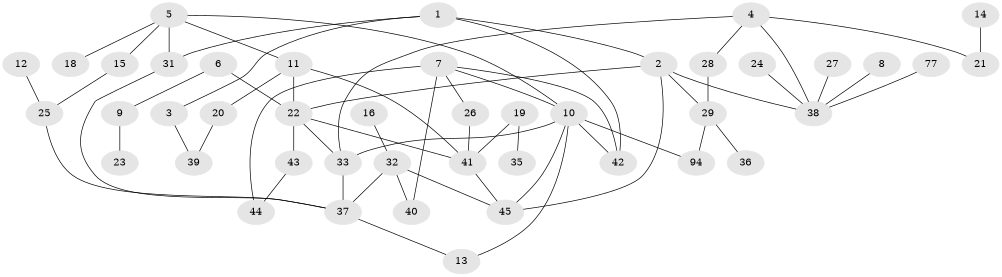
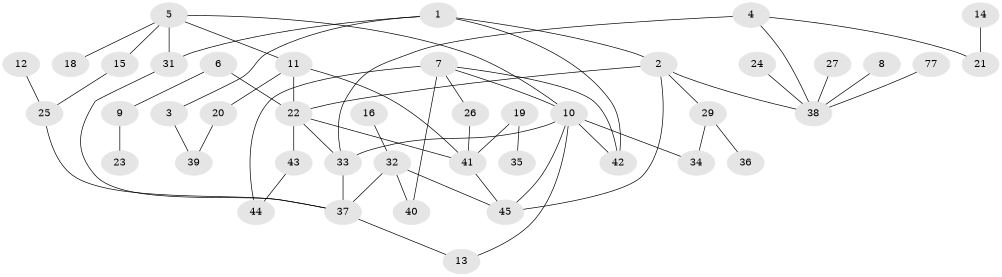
node "28": removed
node "94": label "94" -> "34"
